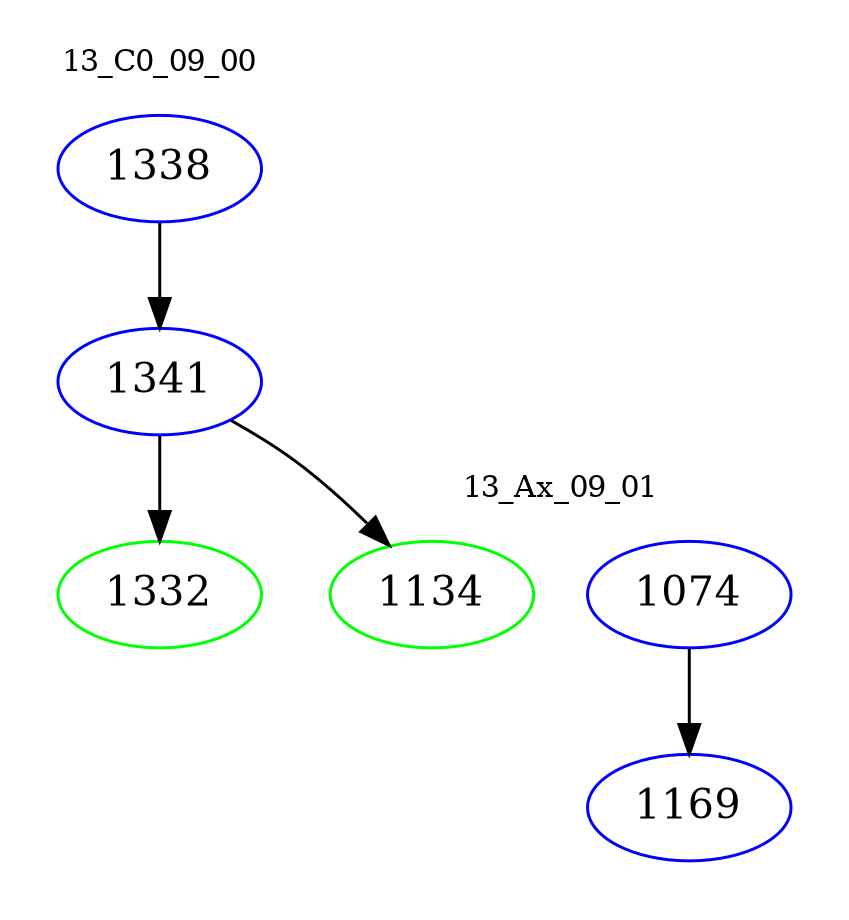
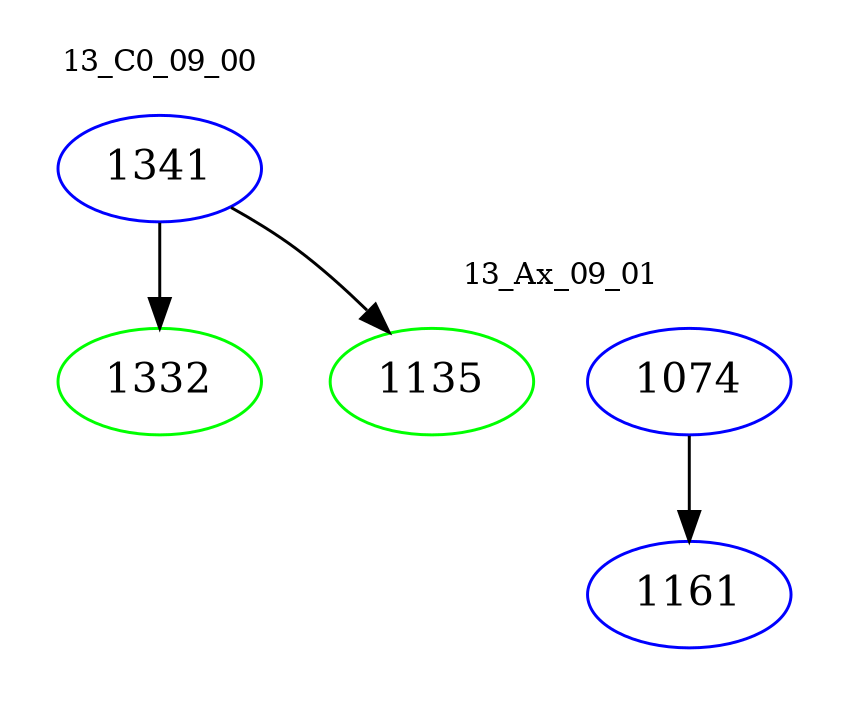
node "1338": removed
node "1134": label "1134" -> "1135"
node "1169": label "1169" -> "1161"
